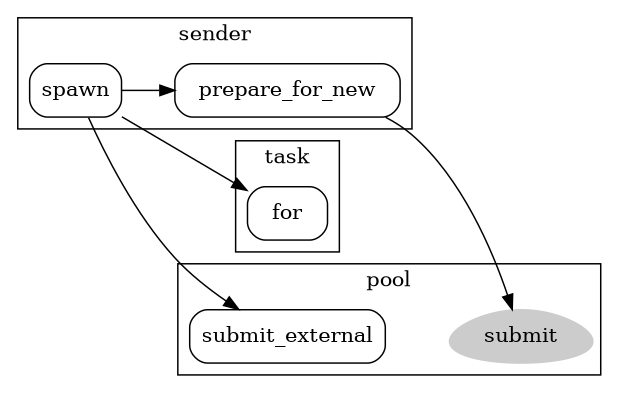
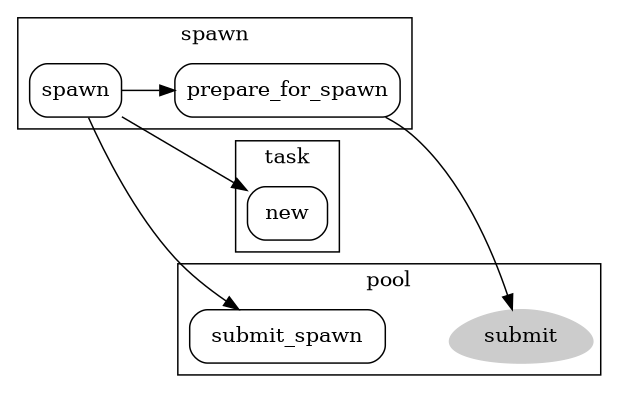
cluster "sender": label "sender" -> "spawn"
node "prepare_for_new": label "prepare_for_new" -> "prepare_for_spawn"
node "for": label "for" -> "new"
node "submit_external": label "submit_external" -> "submit_spawn"
